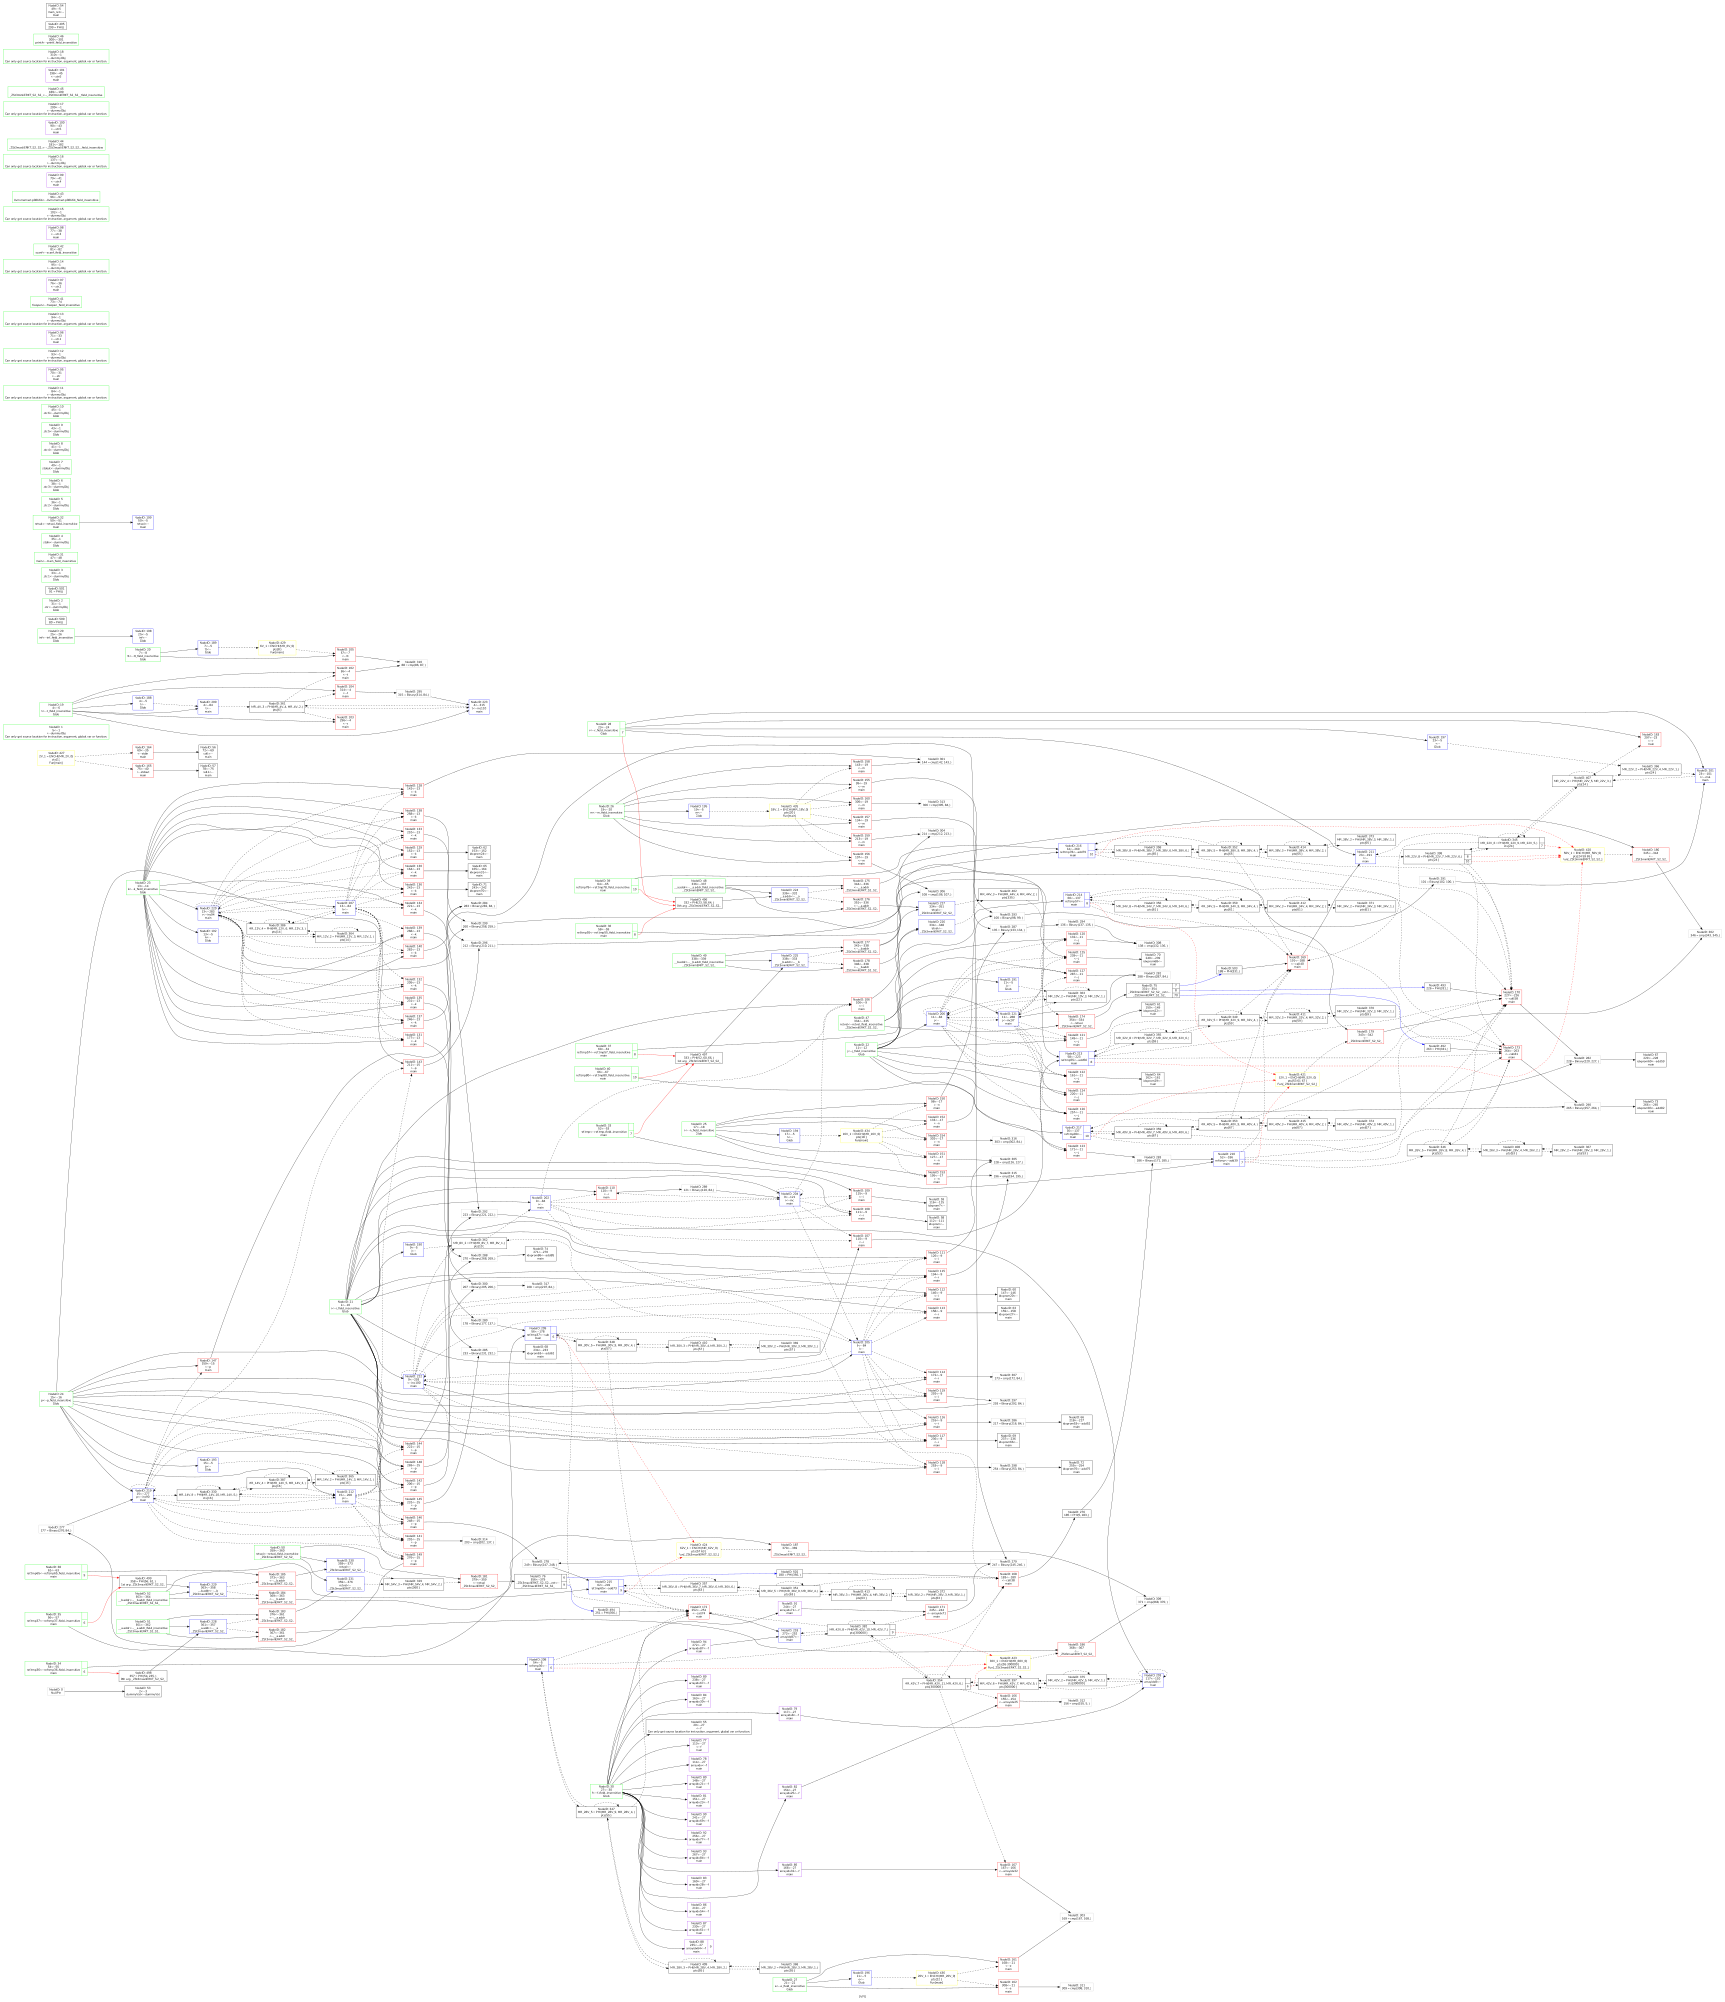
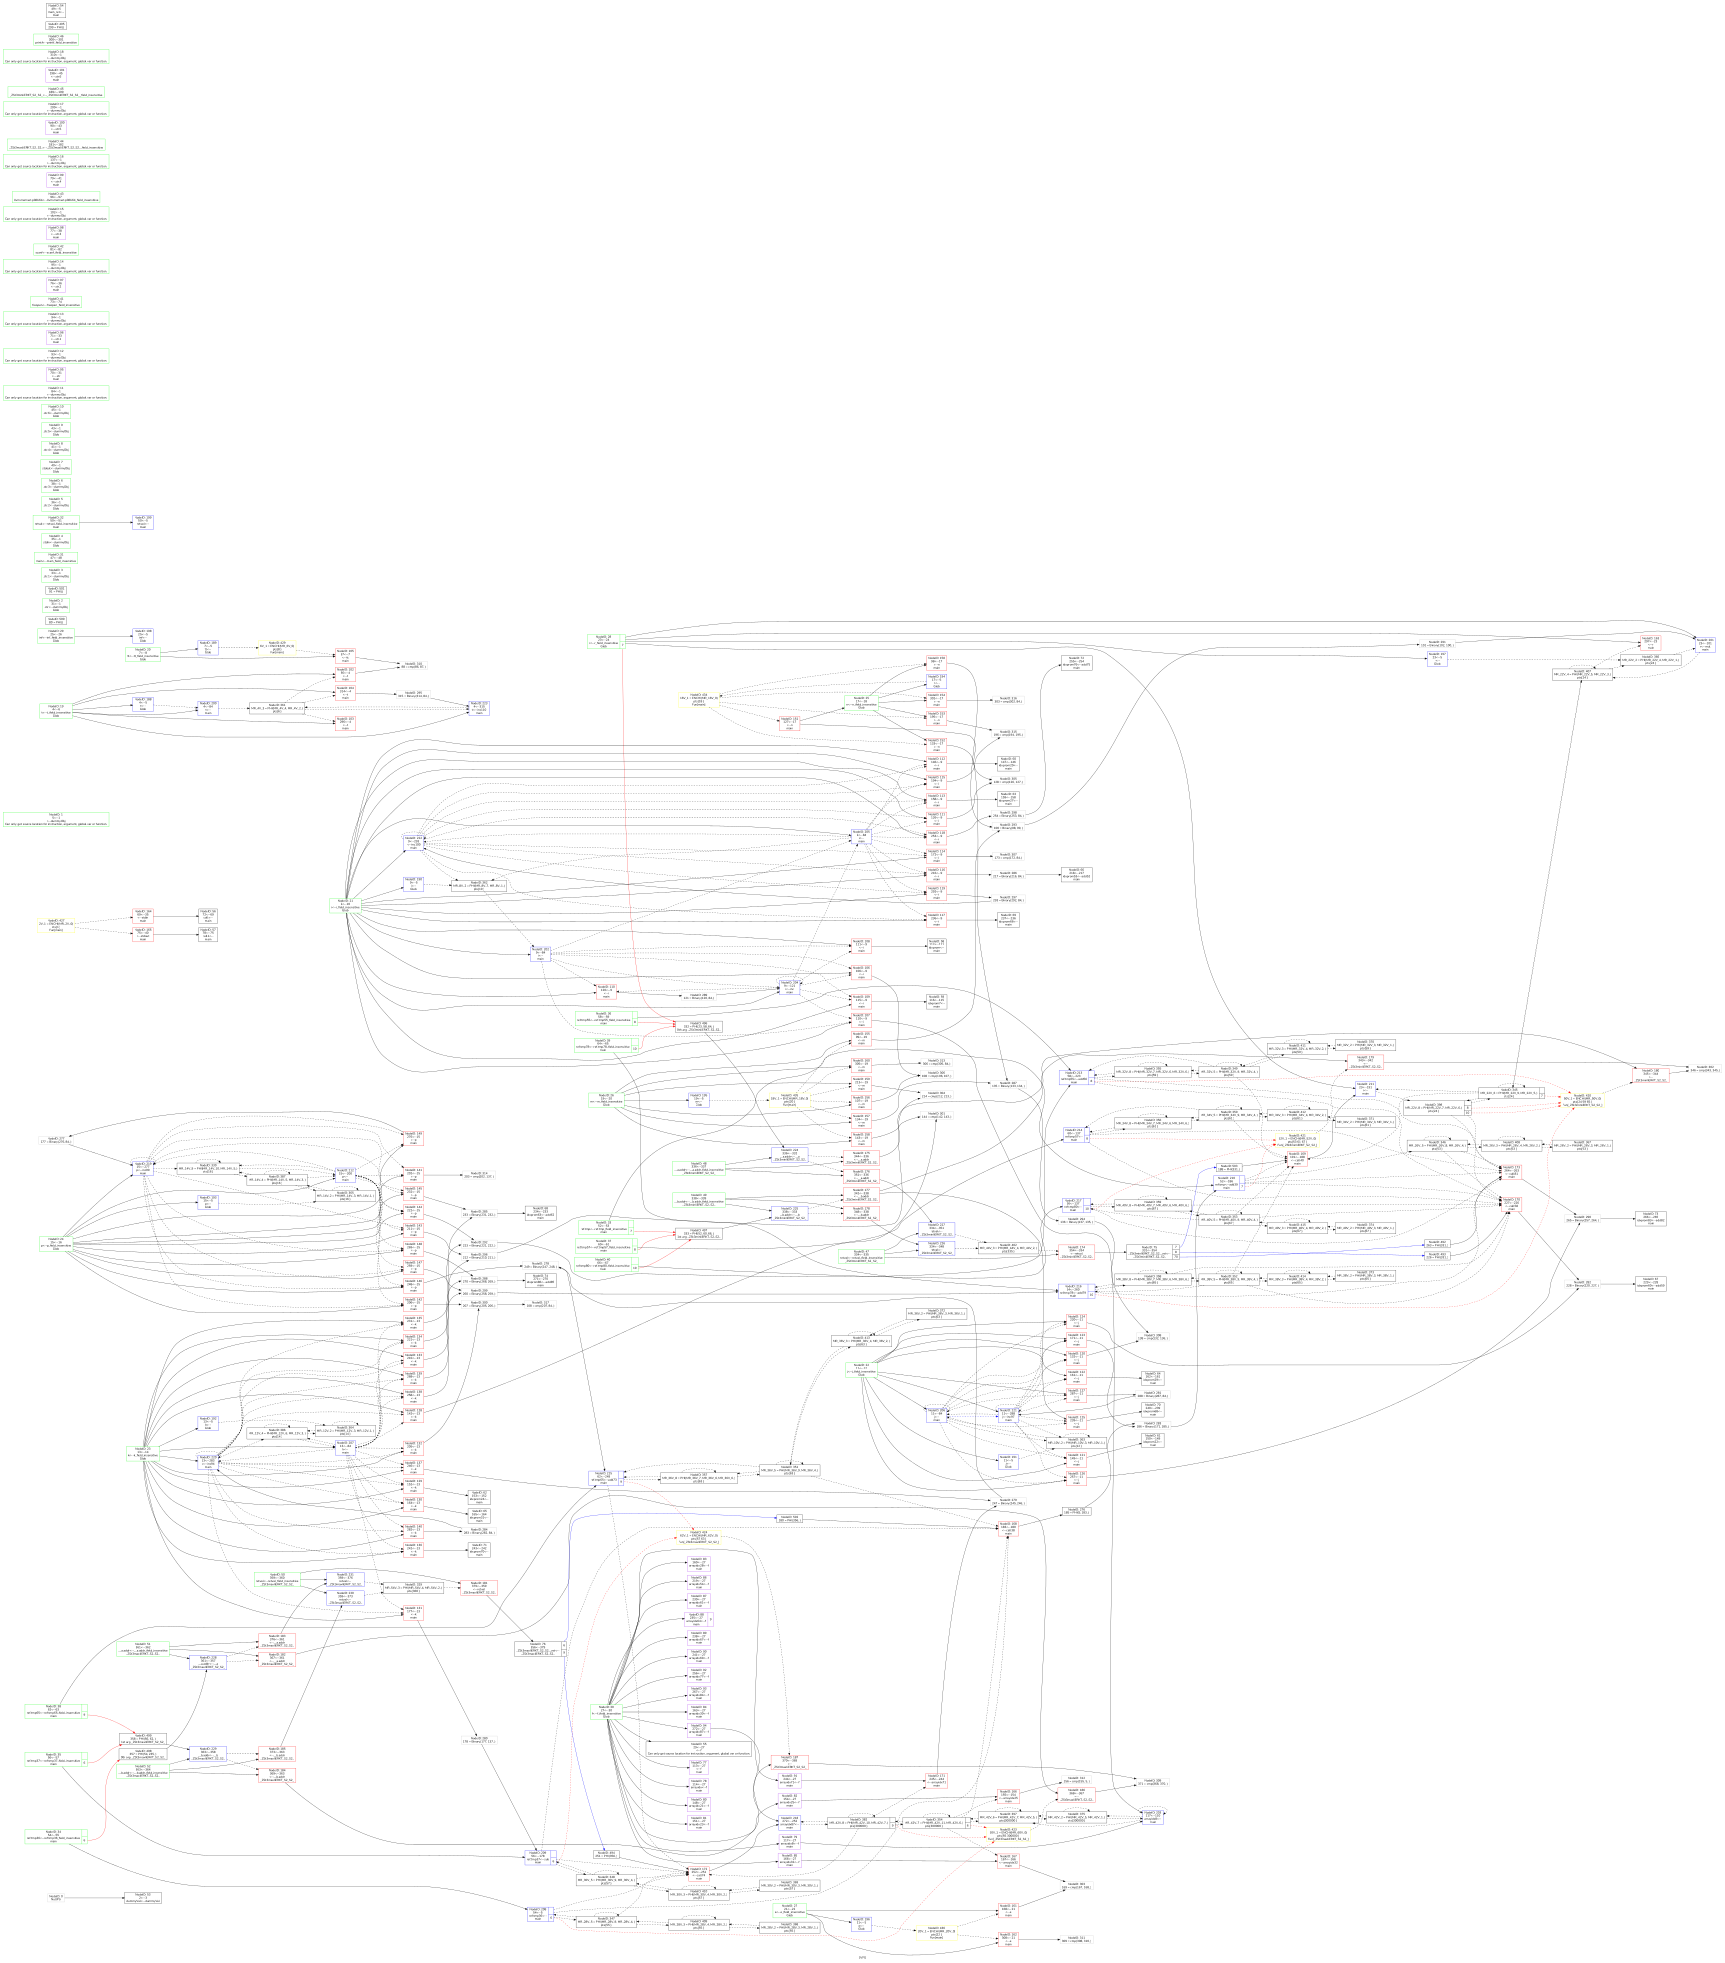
edge "NodeID: 206" -> "NodeID: 221": color black -> blue
edge "NodeID: 25" -> "NodeID: 151": reversed
edge "NodeID: 212" -> "NodeID: 147": added
